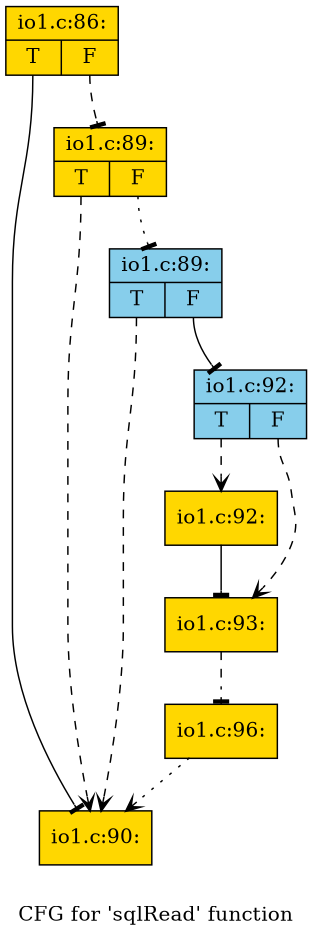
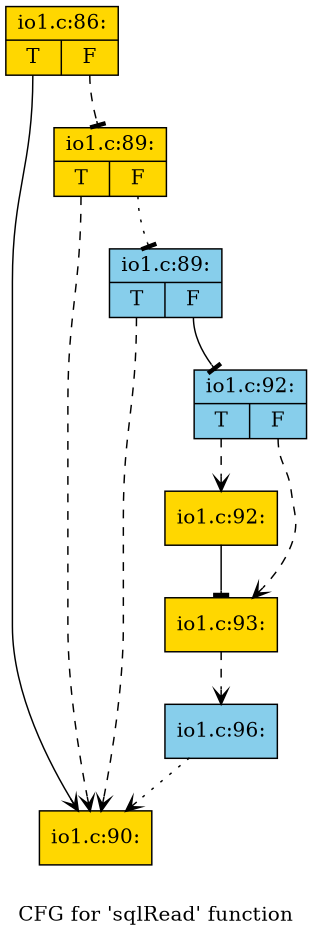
edge "io1.c:86:" -> "io1.c:90:": arrowhead tee -> vee
edge "io1.c:93:" -> "io1.c:96:": arrowhead tee -> vee
node "io1.c:96:": fillcolor gold -> skyblue
